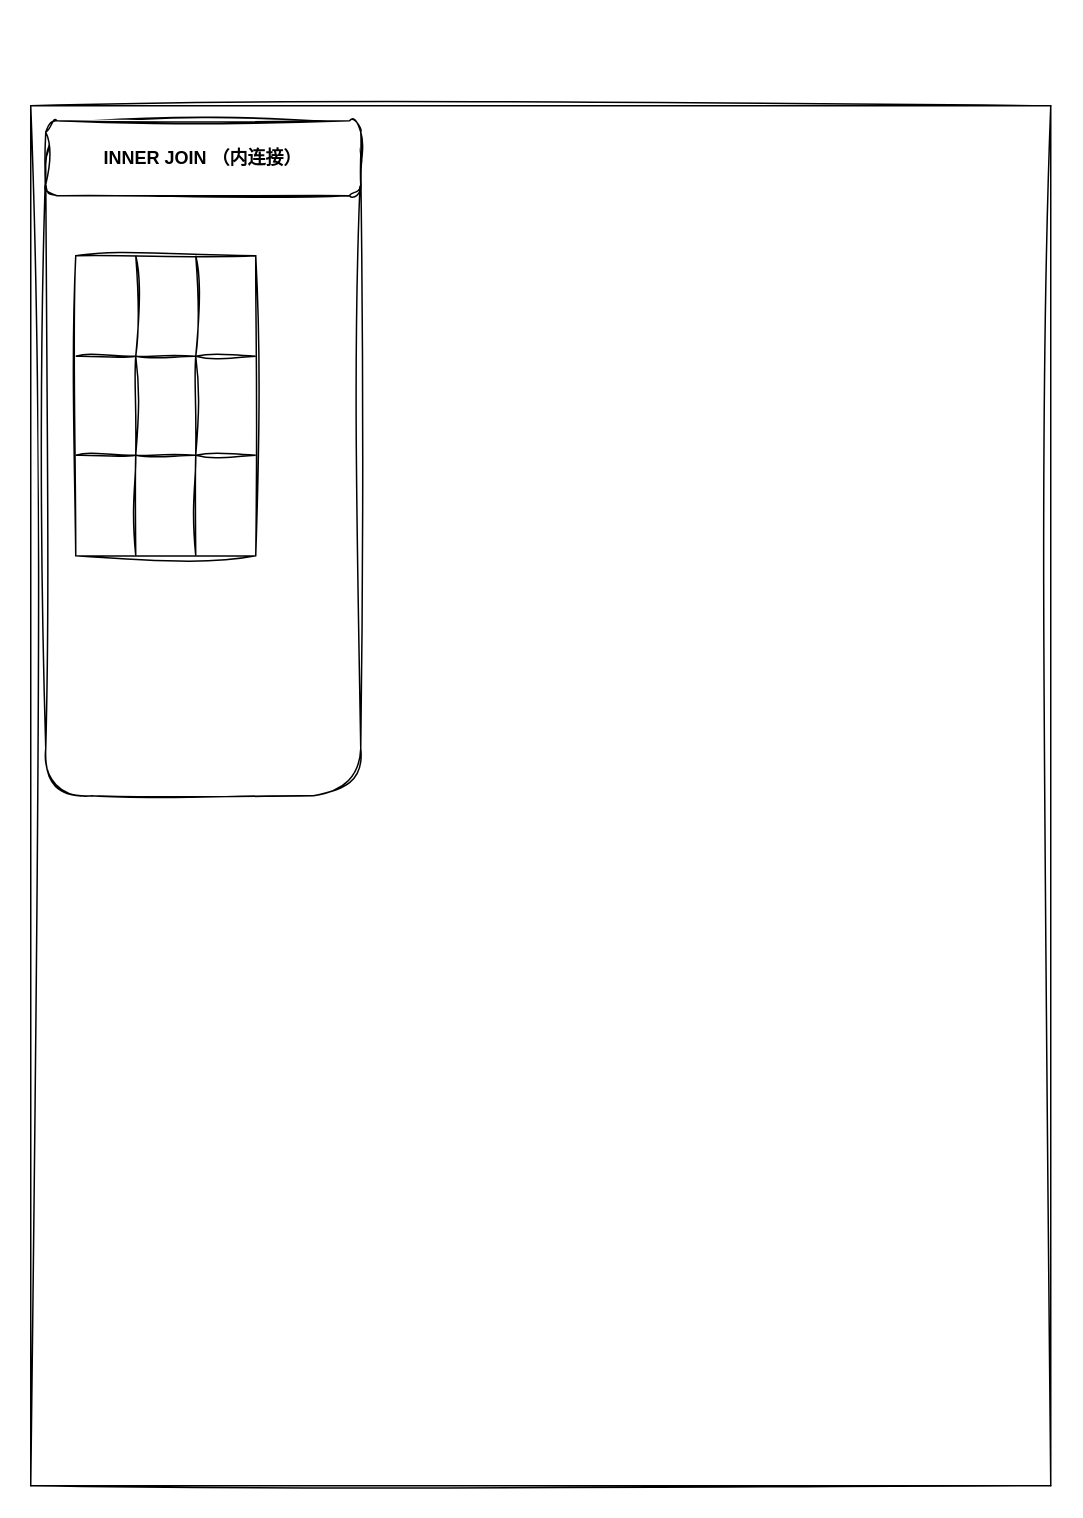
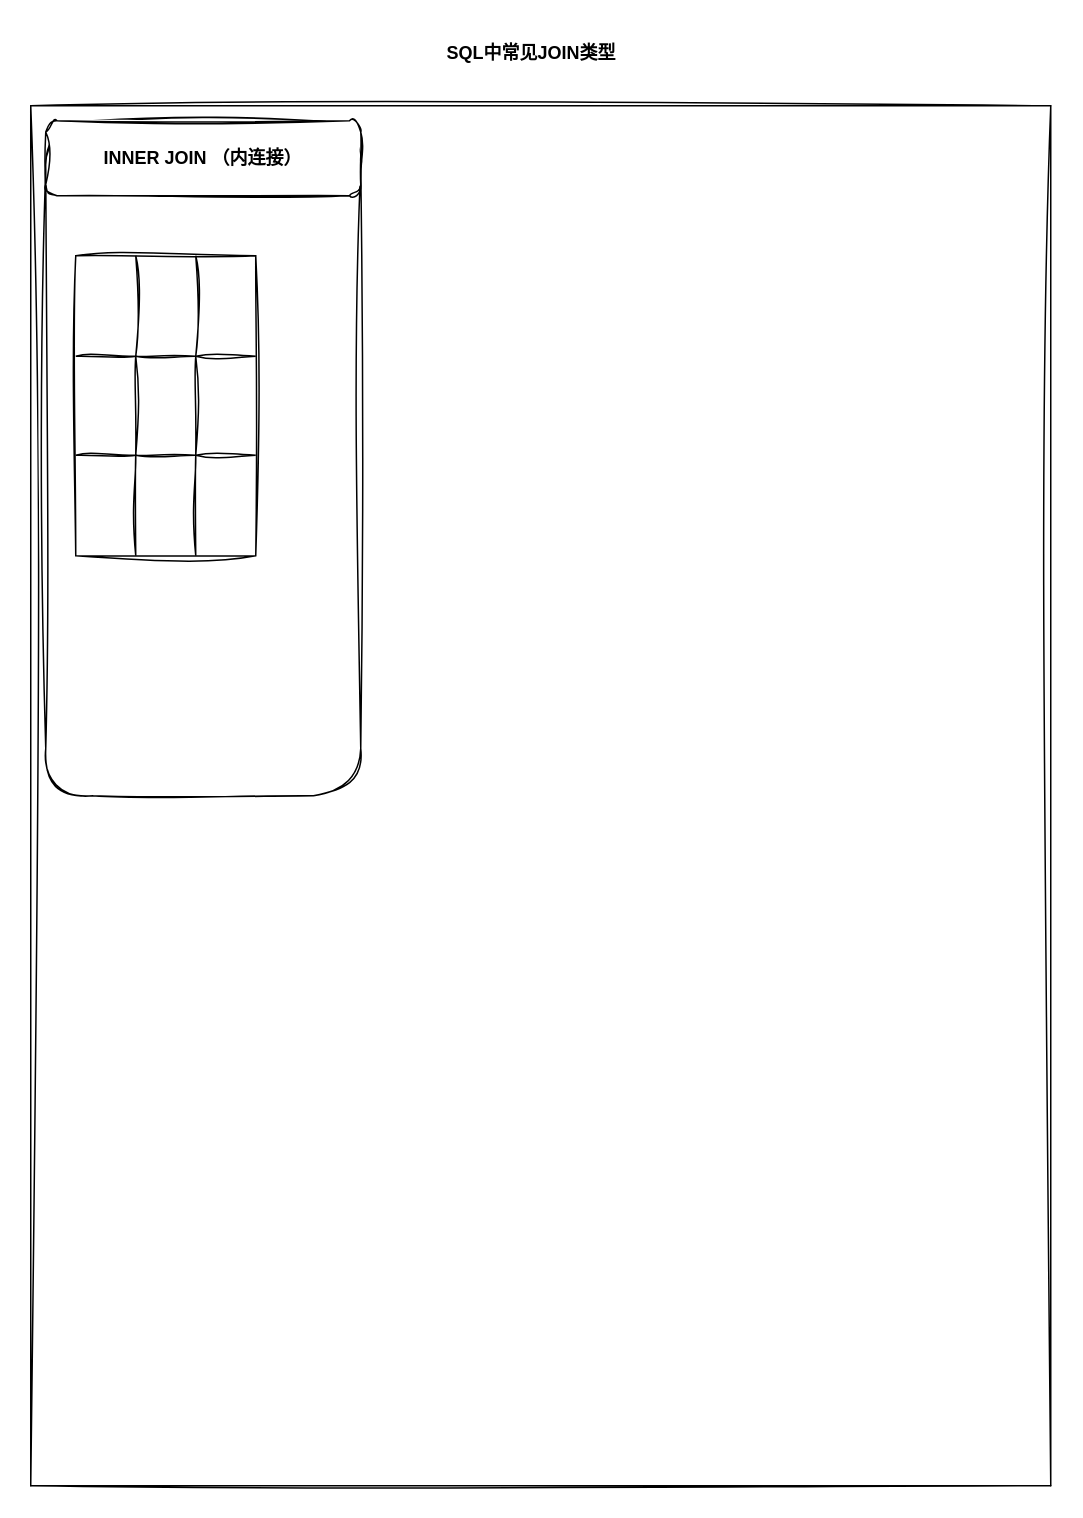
node "SQL中常见JOIN类型": added
